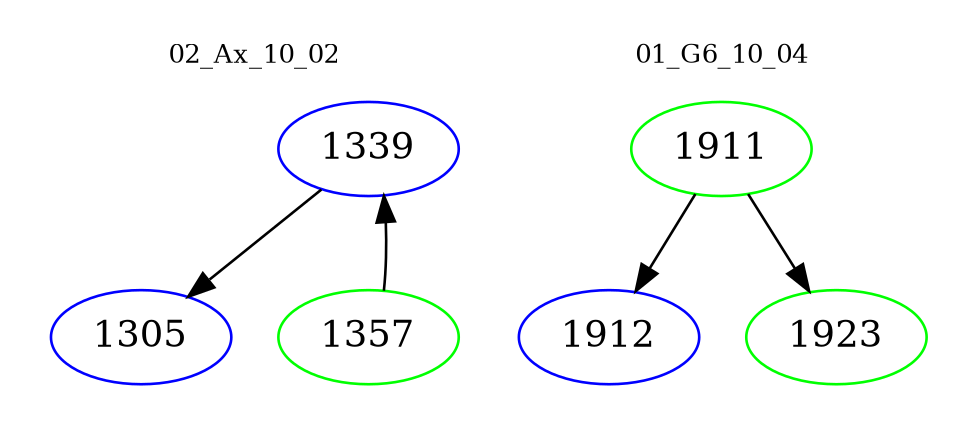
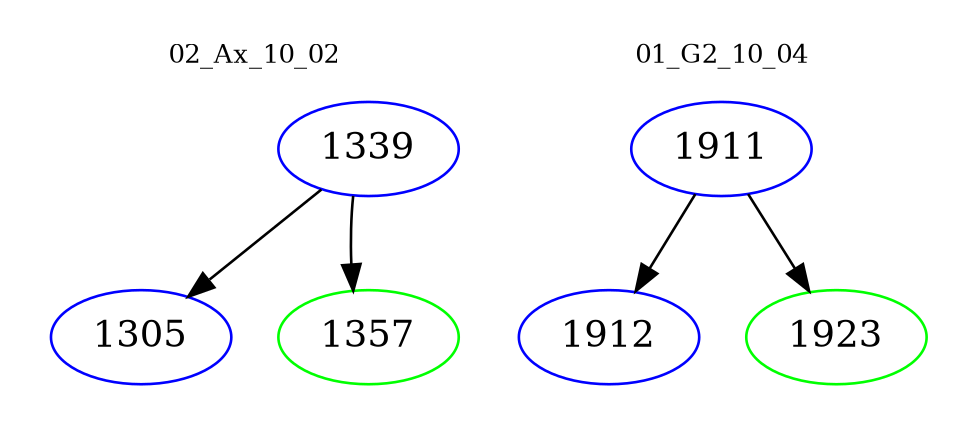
cluster "01_G6_10_04": label "01_G6_10_04" -> "01_G2_10_04"
node "1911": color green -> blue
edge "1357" -> "1339": reversed
